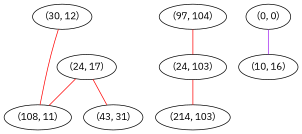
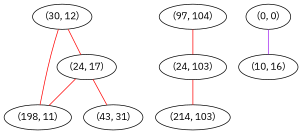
edge "(30, 12)" -- "(24, 17)": added
node "(108, 11)": label "(108, 11)" -> "(198, 11)"
